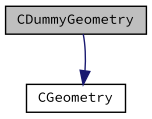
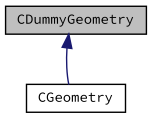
edge "CDummyGeometry" -> "CGeometry": reversed
